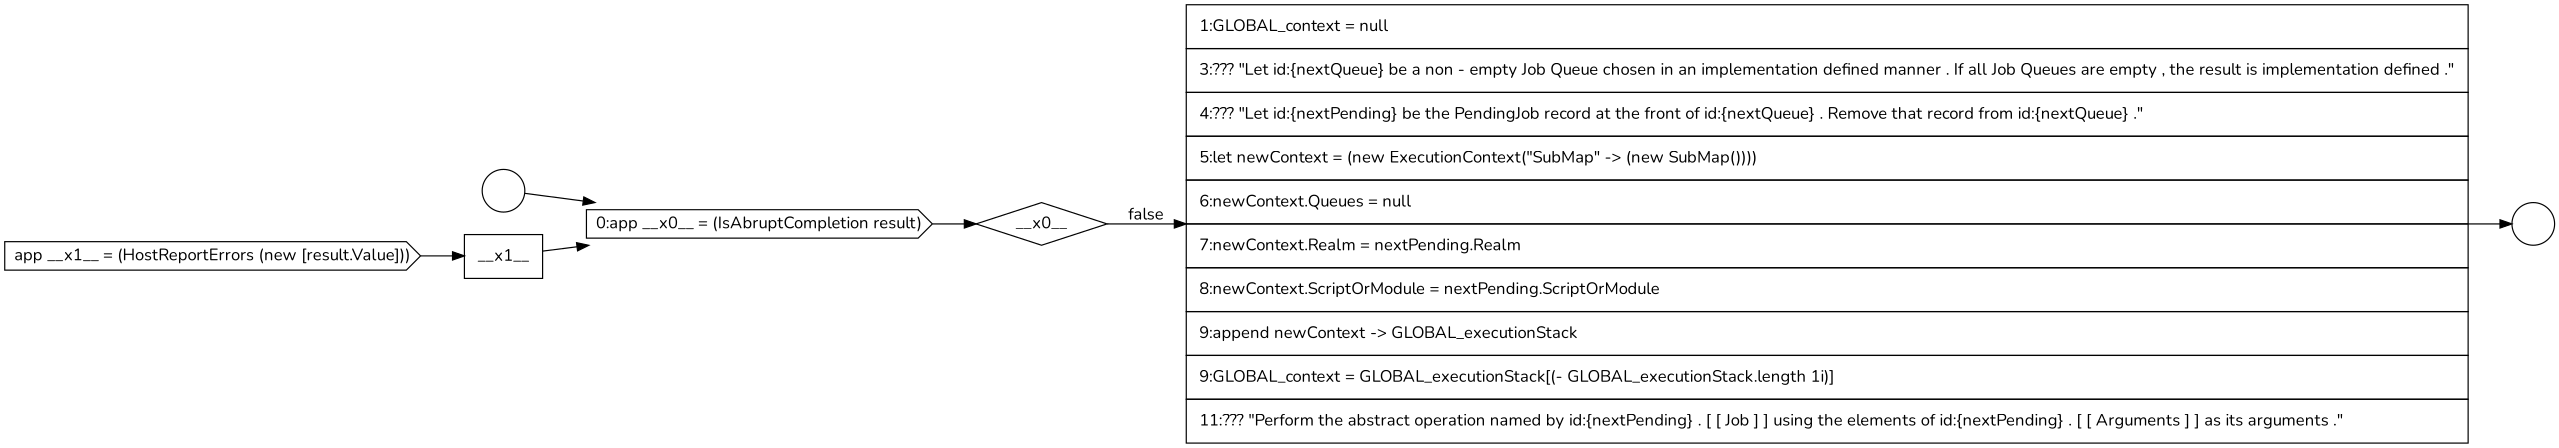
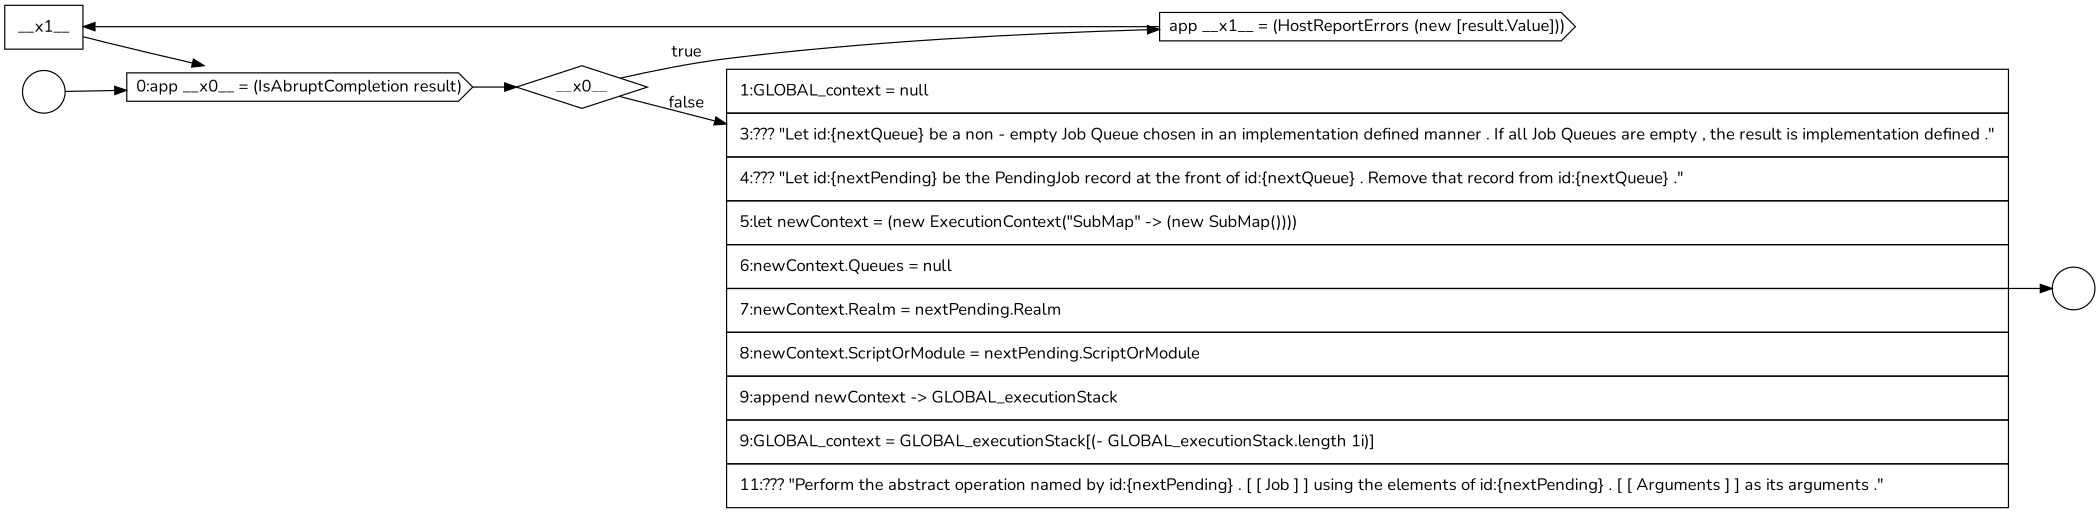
edge "__x0__" -> "app __x1__ = (HostReportErrors (new [result.Value]))": added, label "true"
